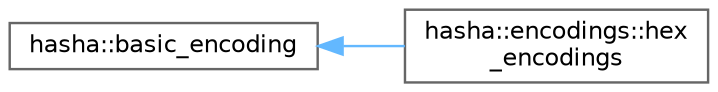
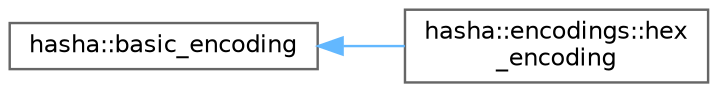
node "hasha::encodings::hex _encodings": label "hasha::encodings::hex _encodings" -> "hasha::encodings::hex _encoding"
